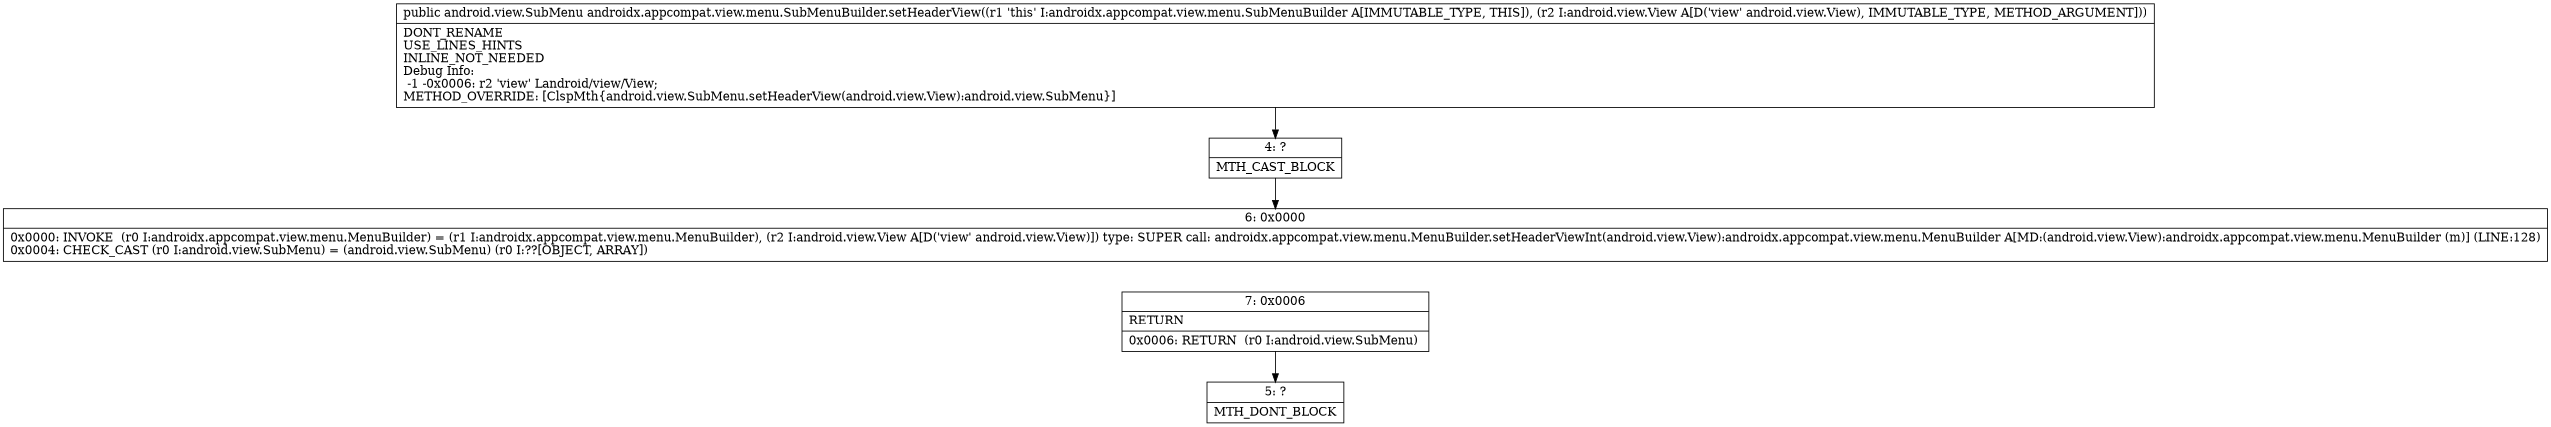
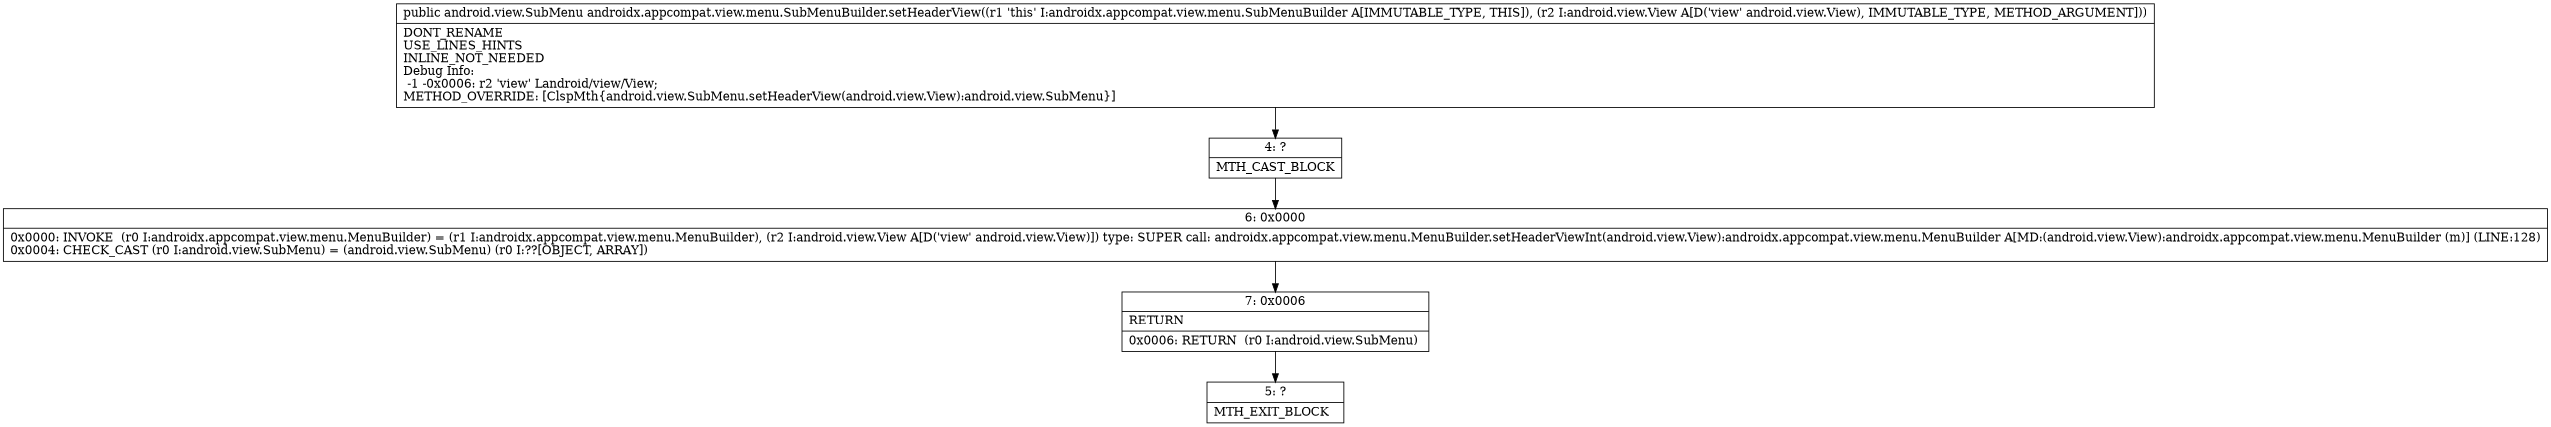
edge "6: 0x0000" -> "7: 0x0006": added
node "5: ?": text "MTH_DONT_BLOCK" -> "MTH_EXIT_BLOCK"
